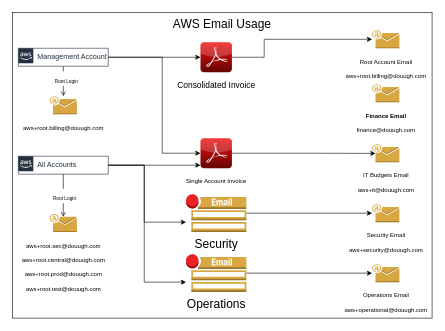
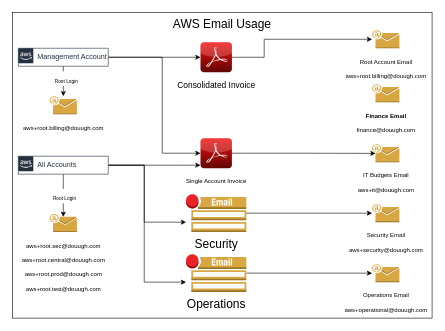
edge "Management Account" -> "aws+root.billing@douugh.com": arrowhead open -> classic
edge "All Accounts" -> "aws+root.sec@douugh.com aws+root.central@douugh.com aws+root.prod@douugh.com aws+root.test@douugh.com": arrowhead open -> classic
